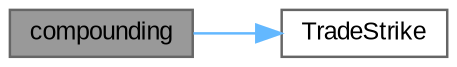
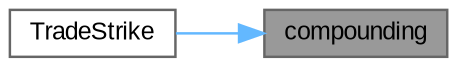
edge "compounding" -> "TradeStrike": reversed
